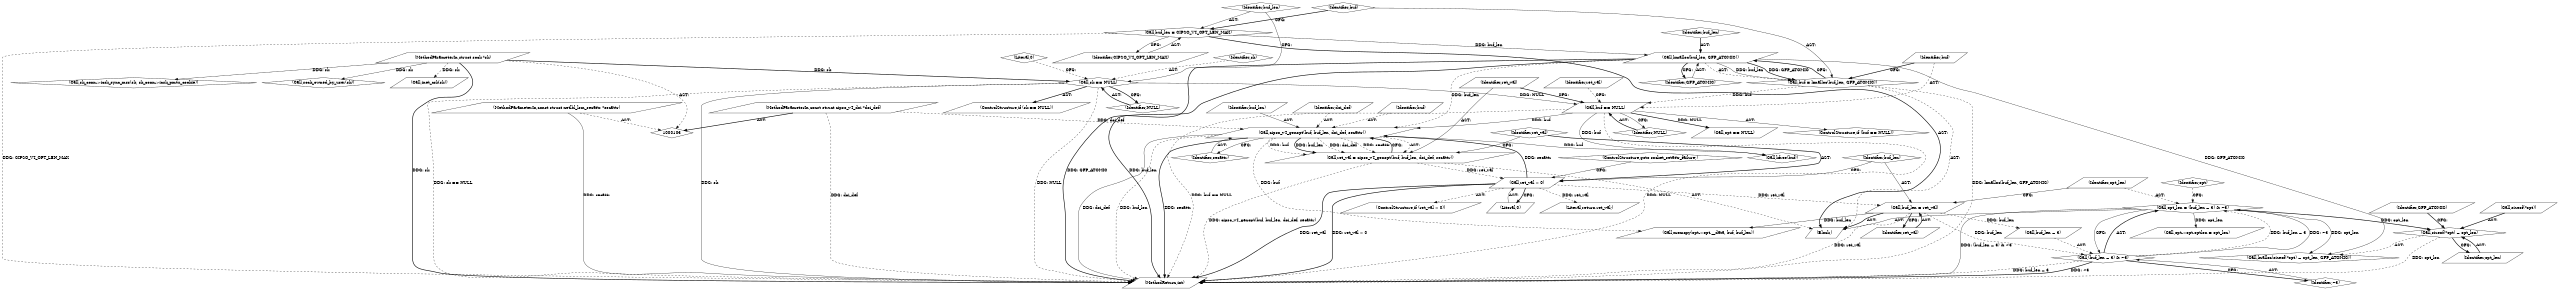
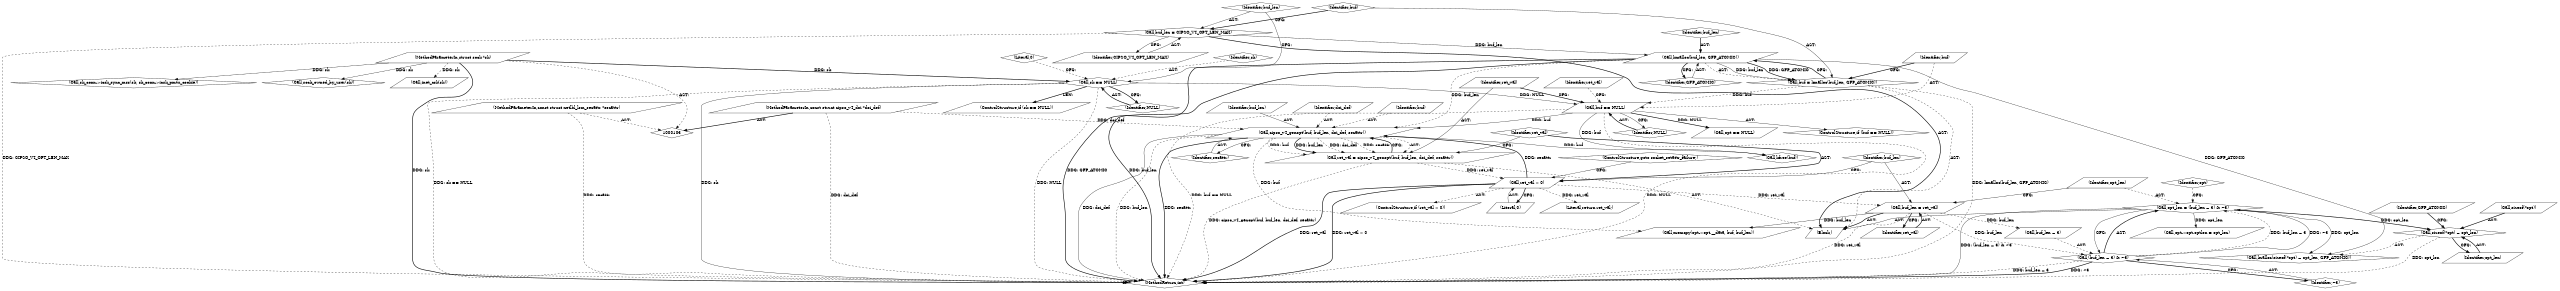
edge "(Call,sk == NULL)" -> "(ControlStructure,if (sk == NULL))": label "AST: " -> "LEN: "
edge "(MethodParameterIn,const struct netlbl_lsm_secattr *secattr)" -> "(MethodReturn,int)": style solid -> dashed
node "(MethodReturn,int)": shape parallelogram -> diamond
